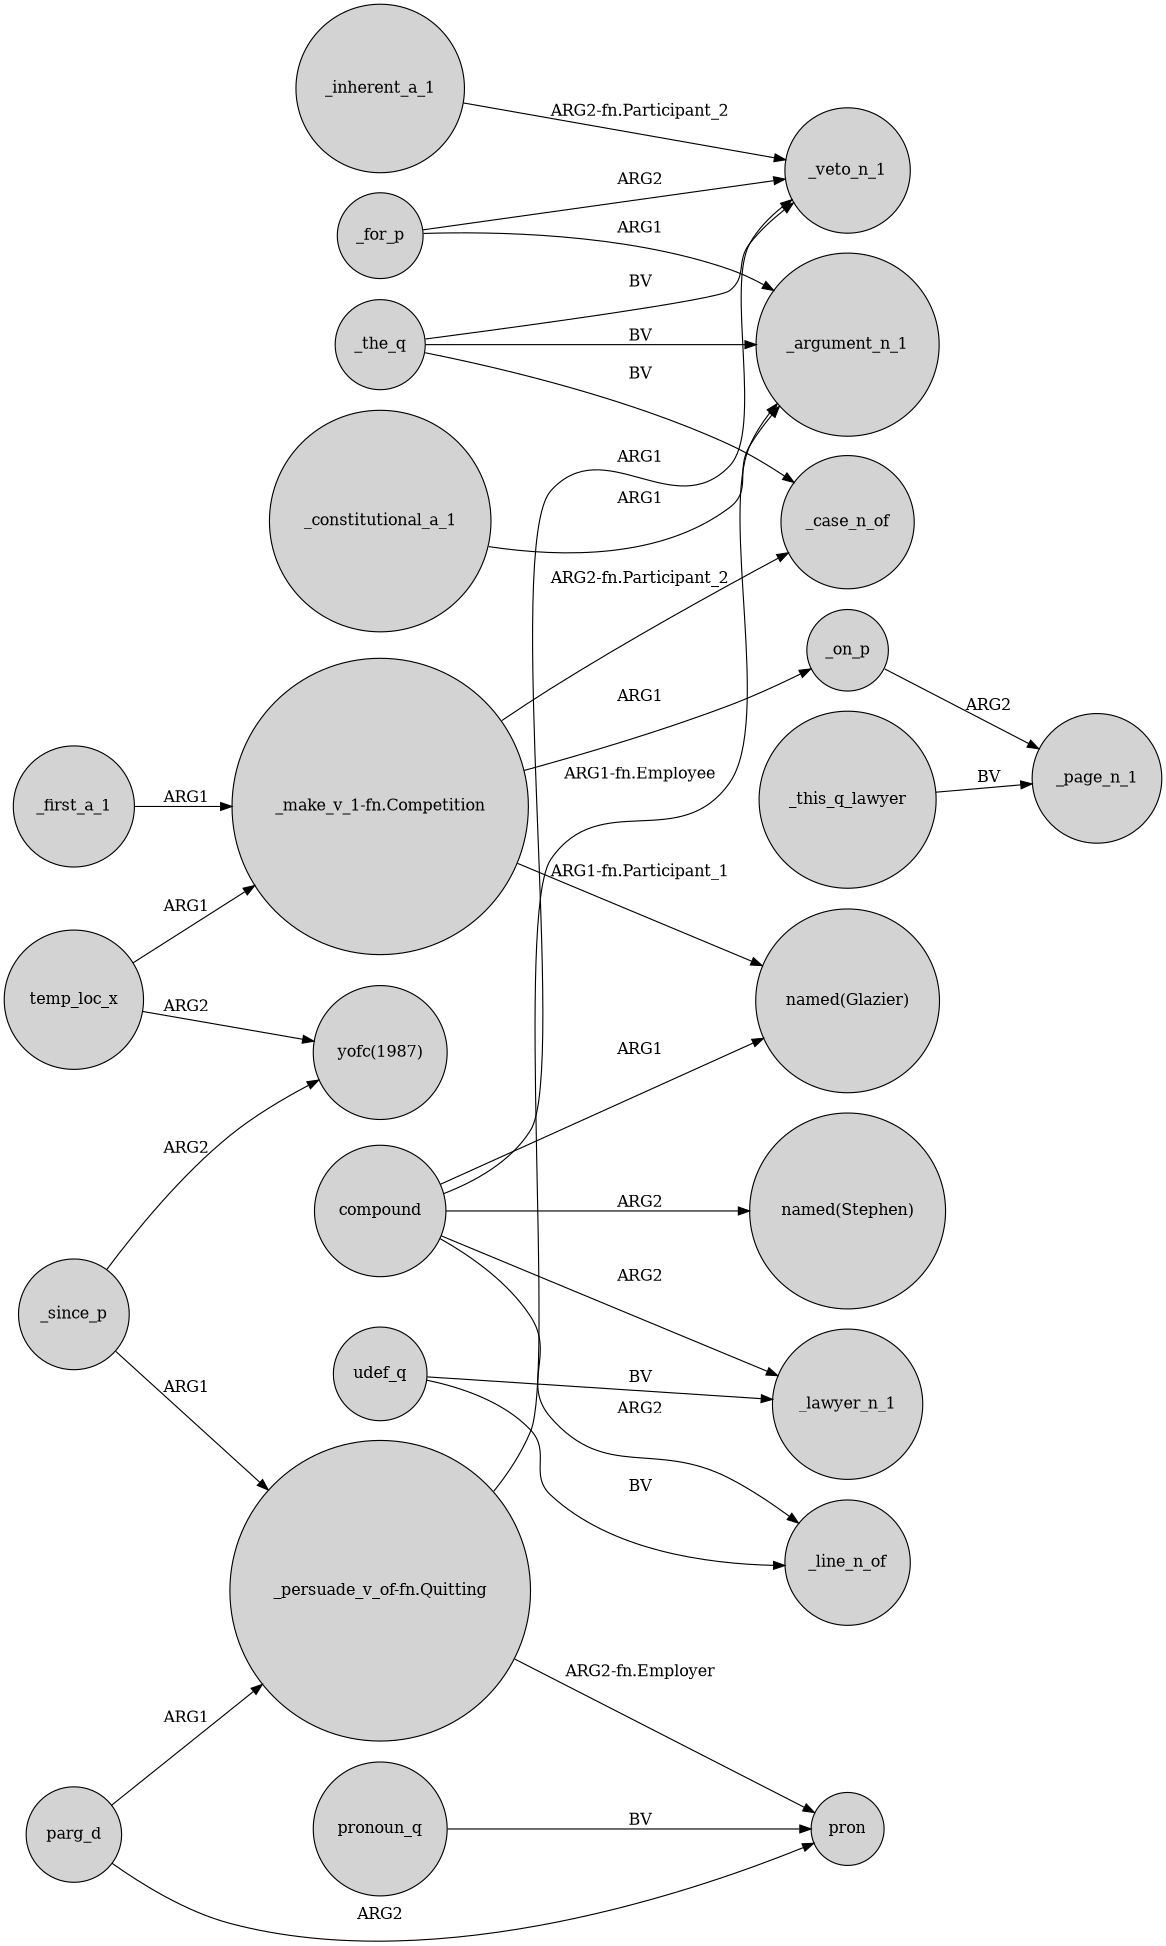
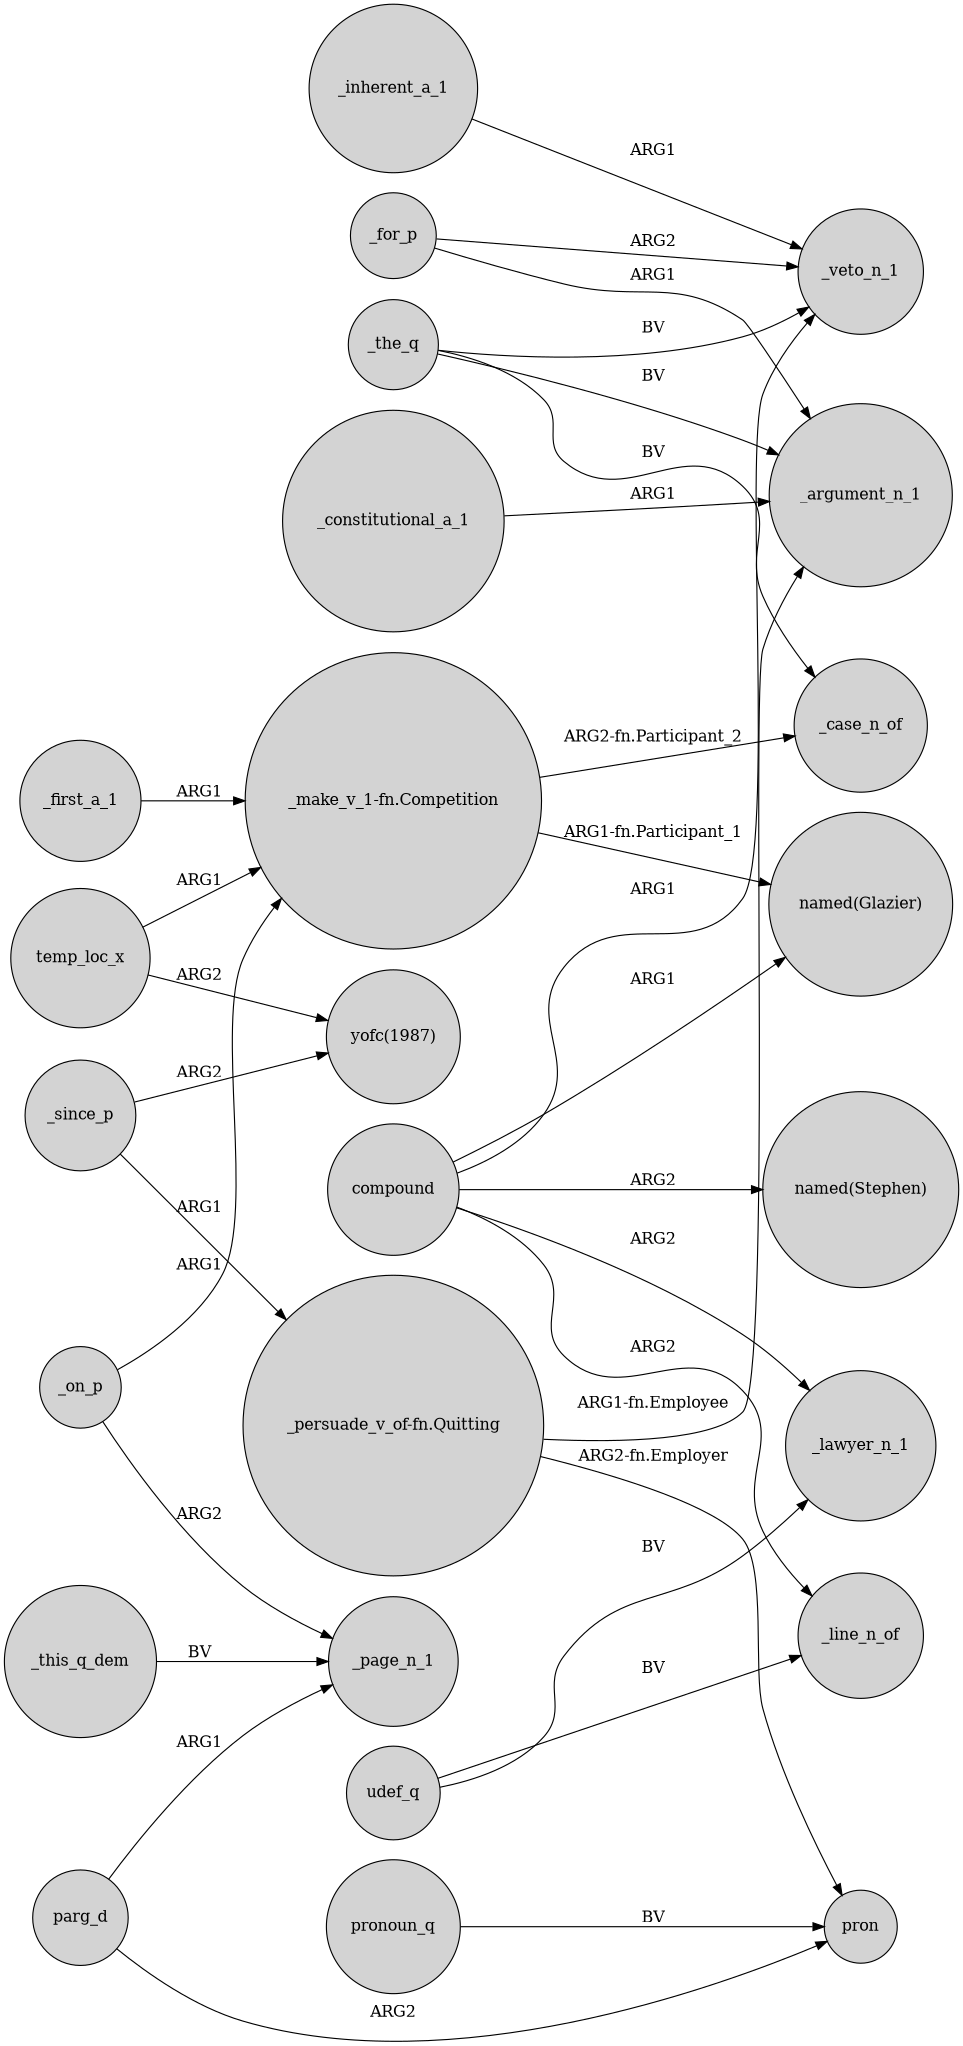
edge "_inherent_a_1" -> "_veto_n_1": label "ARG2-fn.Participant_2" -> "ARG1"
edge "_make_v_1-fn.Competition" -> "_on_p": reversed
node "_this_q_lawyer": label "_this_q_lawyer" -> "_this_q_dem"
edge "parg_d" -> "_persuade_v_of-fn.Quitting": now "parg_d" -> "_page_n_1"
